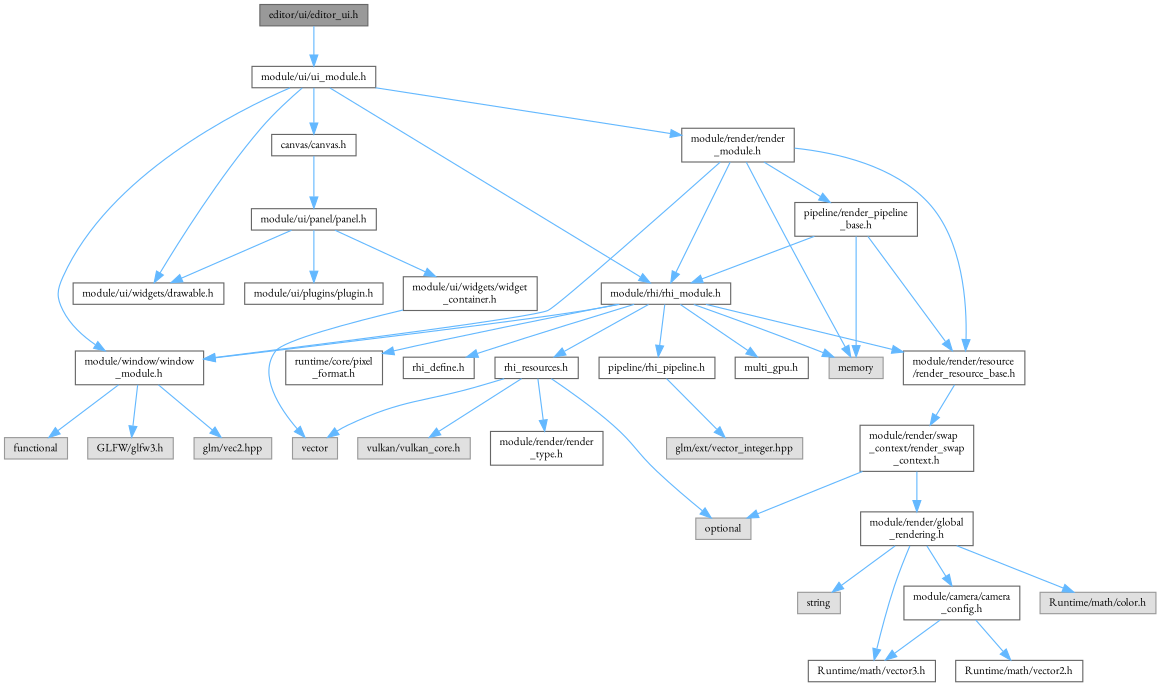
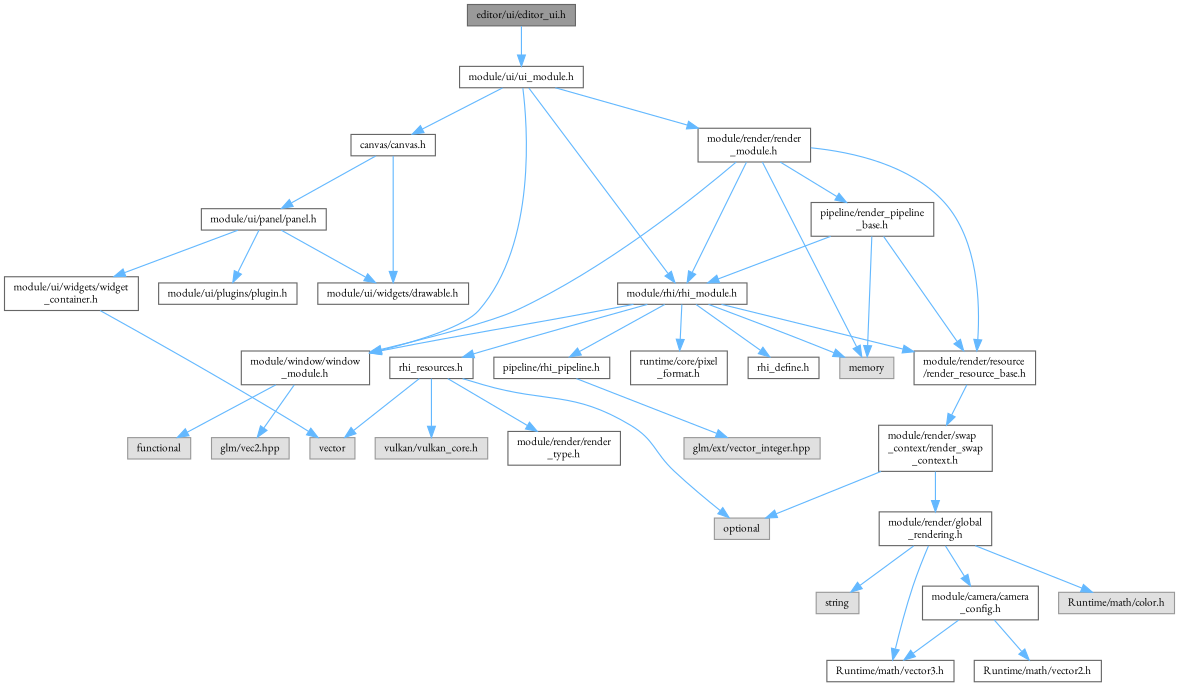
edge "module/ui/ui_module.h" -> "module/ui/widgets/drawable.h": now "canvas/canvas.h" -> "module/ui/widgets/drawable.h"
node "multi_gpu.h": removed
node "GLFW/glfw3.h": removed
